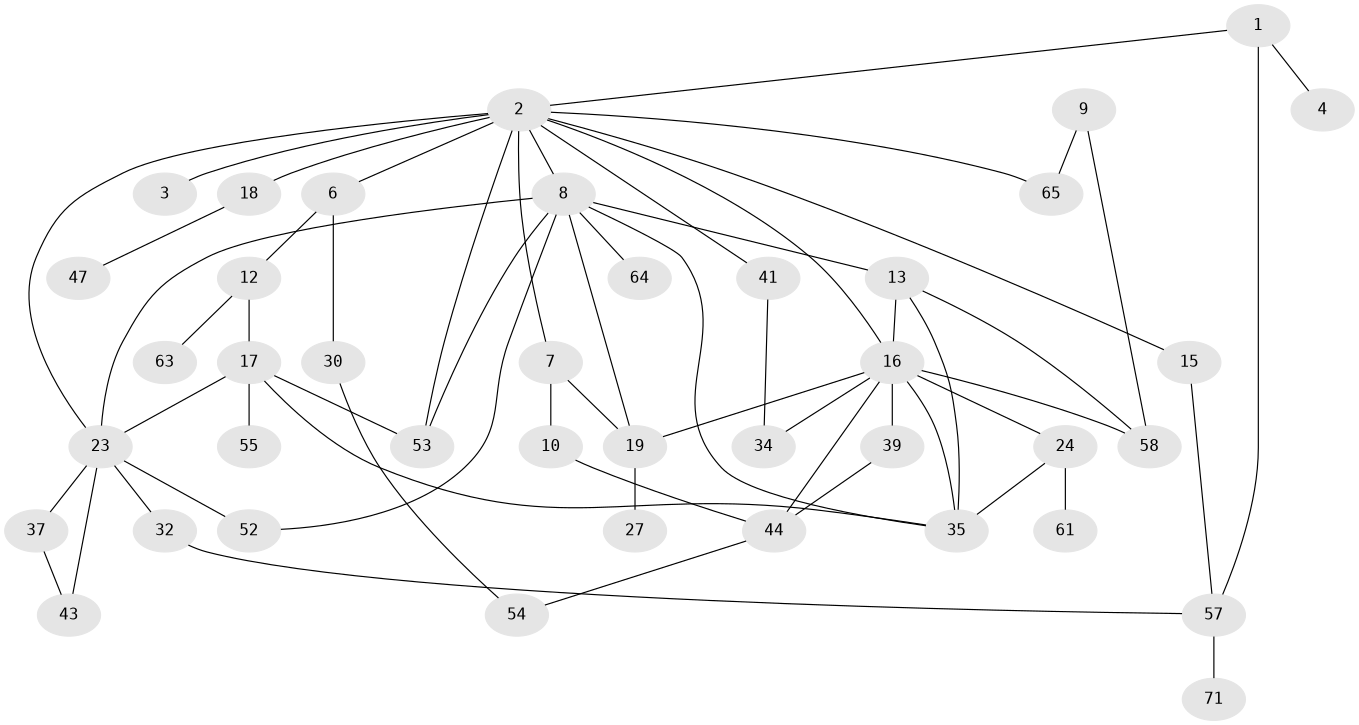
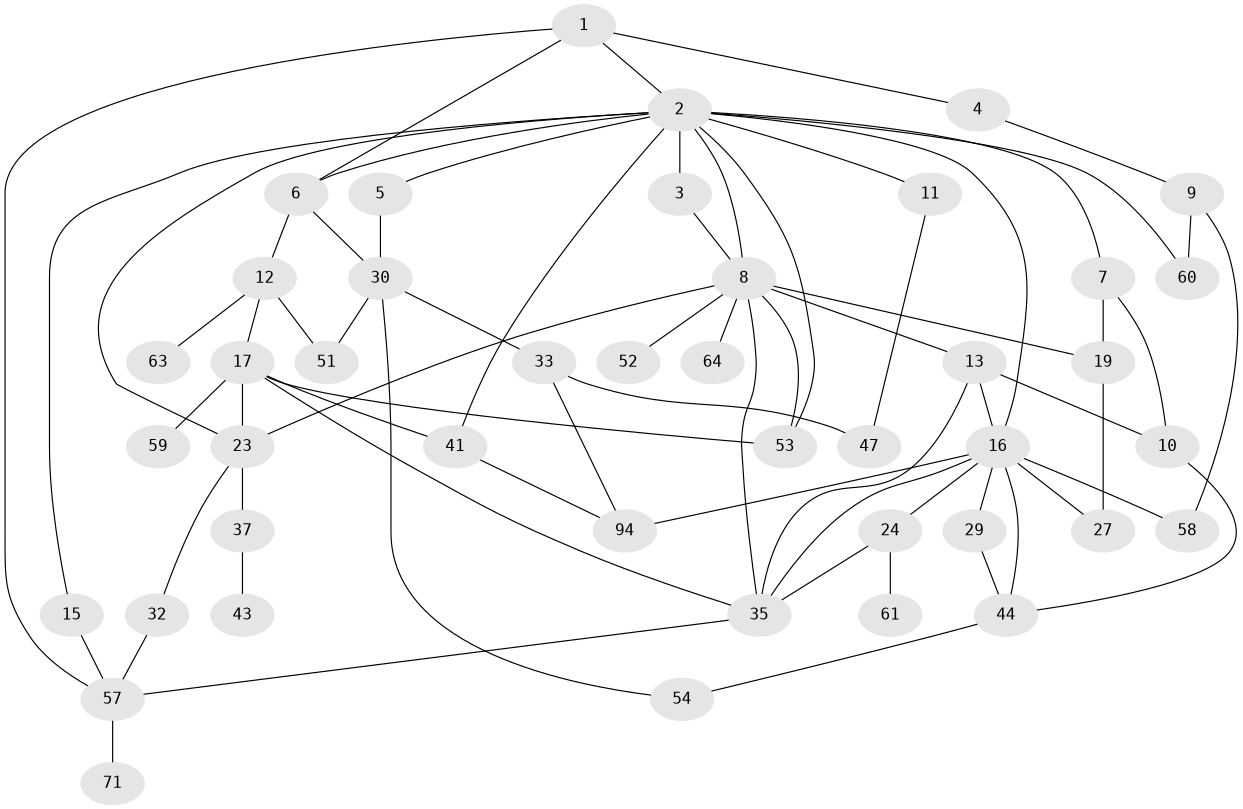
edge "1" -- "6": added
edge "4" -- "9": added
node "18": label "18" -> "11"
node "5": added
node "65": label "65" -> "60"
edge "3" -- "8": added
edge "13" -- "58": now "13" -- "10"
node "51": added
node "33": added
edge "16" -- "19": now "16" -- "27"
edge "17" -- "41": added
node "55": label "55" -> "59"
node "34": label "34" -> "94"
node "39": label "39" -> "29"
edge "23" -- "52": removed
edge "23" -- "43": removed
edge "35" -- "57": added
